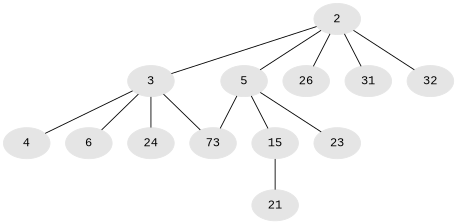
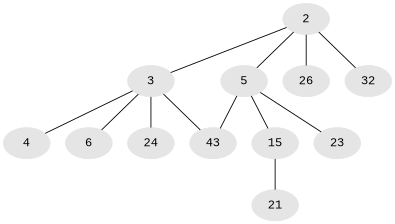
node "31": removed
node "73": label "73" -> "43"
